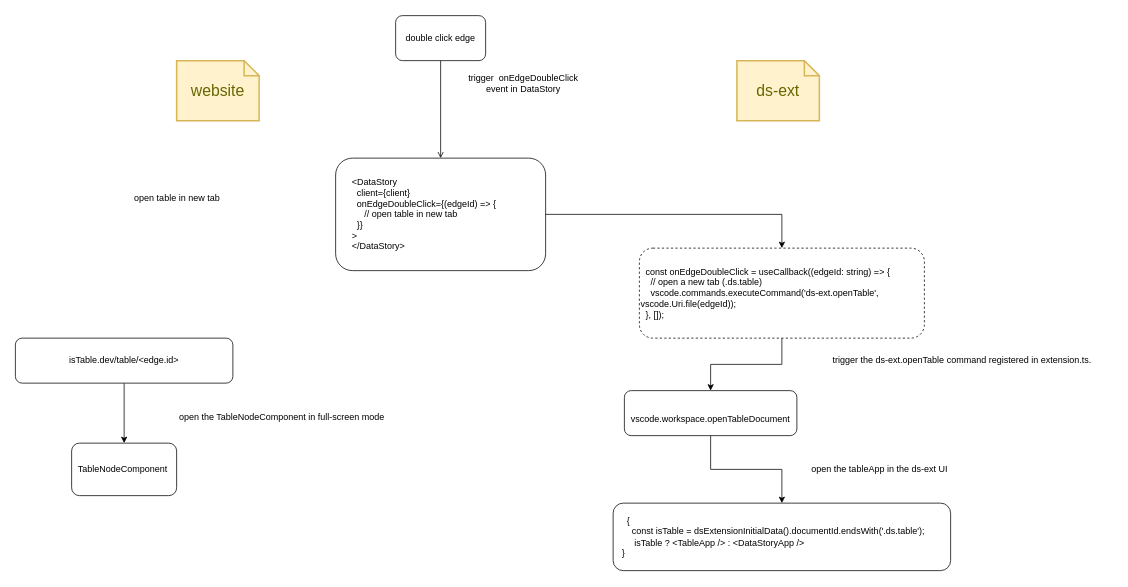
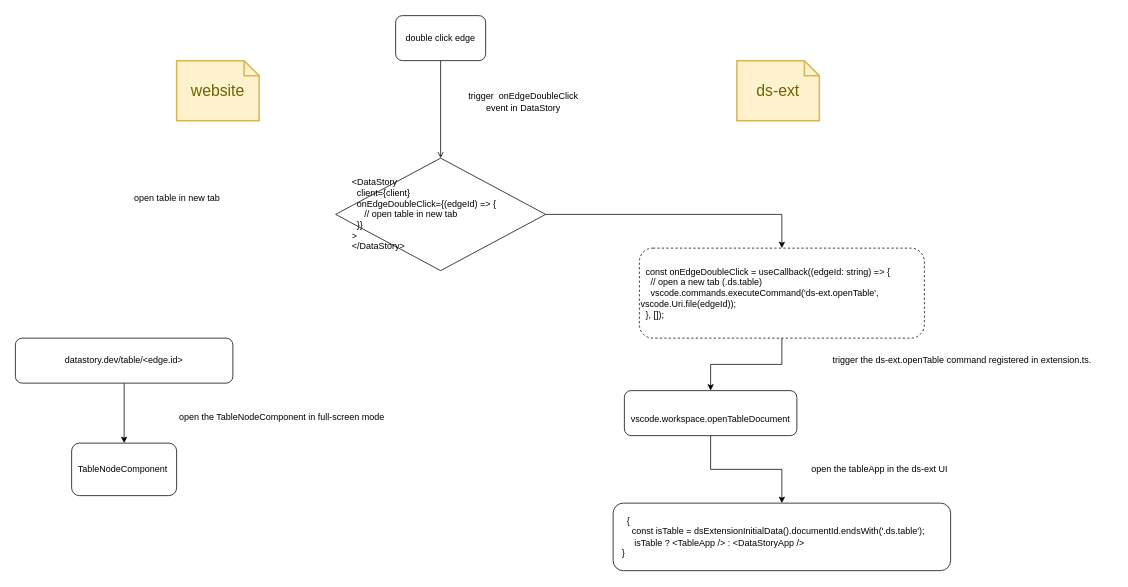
node "trigger onEdgeDoubleClick event in DataStory": moved (523, 83) -> (523, 102)
node "<DataStory client={client} onEdgeDoubleClick={(edgeId) => { // open table in new tab }} > </DataStory>": shape rounded rectangle -> diamond
node "isTable.dev/table/<edge.id>": label "isTable.dev/table/<edge.id>" -> "datastory.dev/table/<edge.id>"
